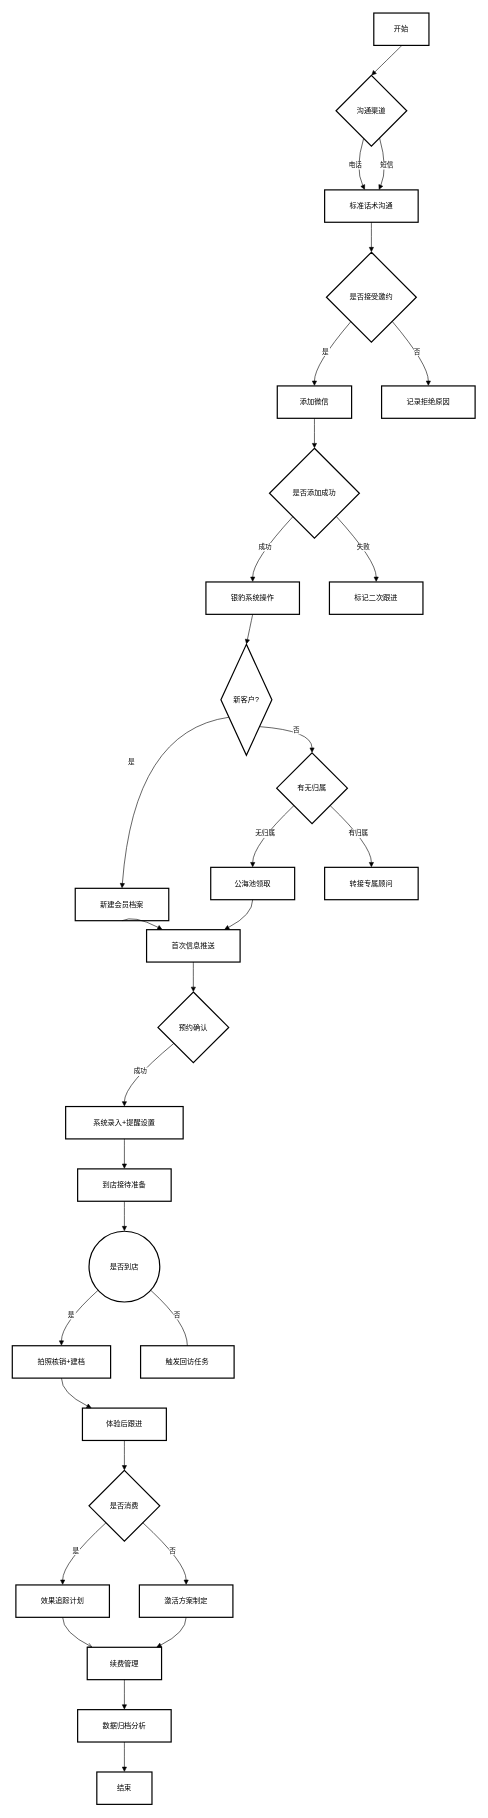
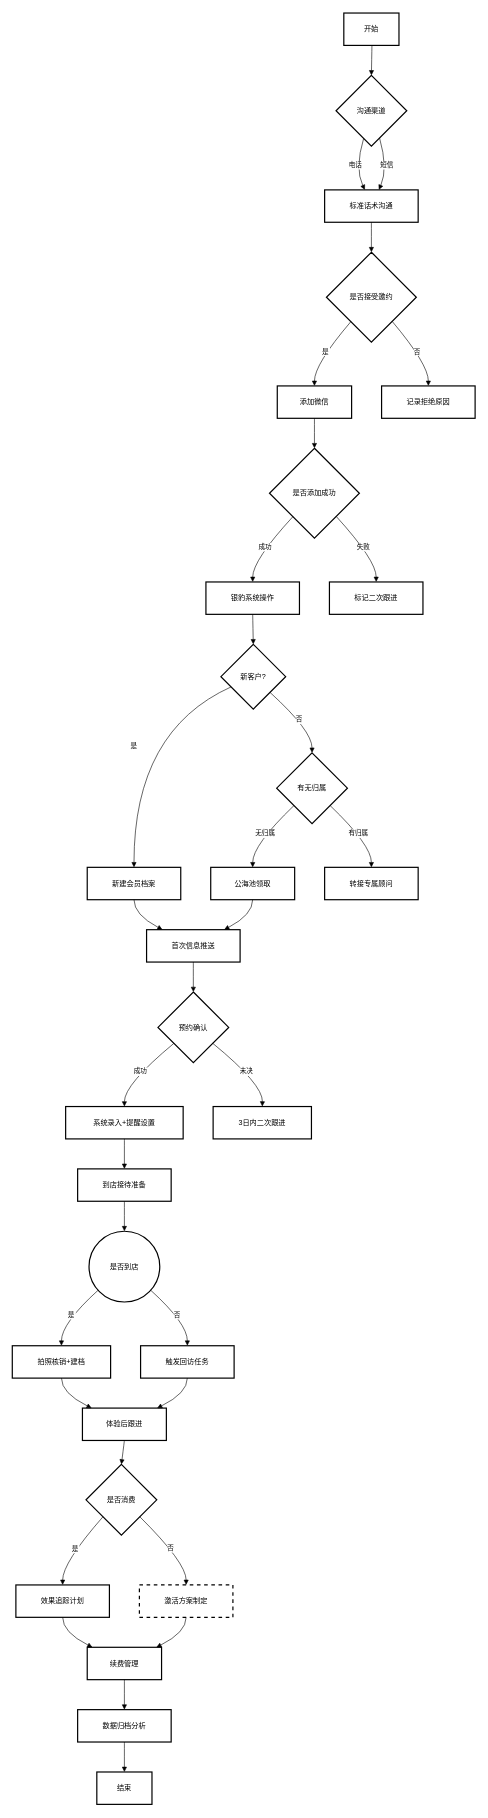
node "开始": moved (402, 29) -> (372, 29)
node "新客户?": size 51x111 -> 65x65
node "新建会员档案": moved (122, 905) -> (134, 884)
edge "预约确认" -> "3日内二次跟进": added, label "未决"
node "3日内二次跟进": added
edge "是否到店" -- "触发回访任务": arrowhead none -> block
edge "触发回访任务" -> "体验后跟进": added
node "是否消费": moved (125, 1506) -> (122, 1500)
node "激活方案制定": style solid -> dashed
edge "效果追踪计划" -> "续费管理": arrowhead open -> block
